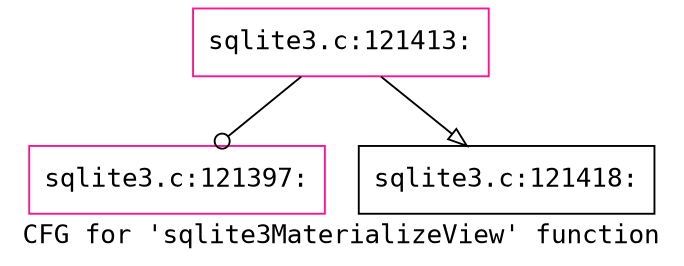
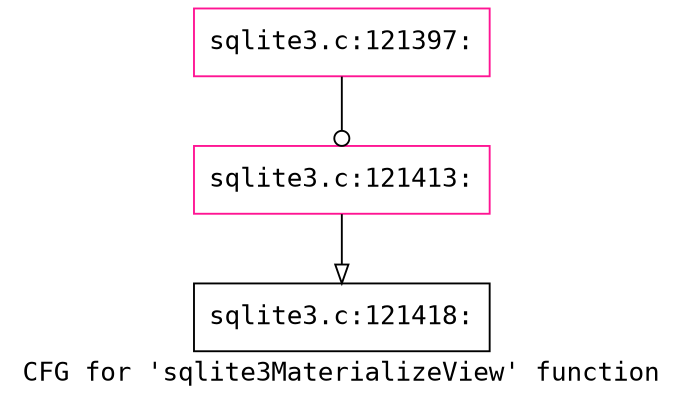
edge "sqlite3.c:121413:" -> "sqlite3.c:121397:": reversed
